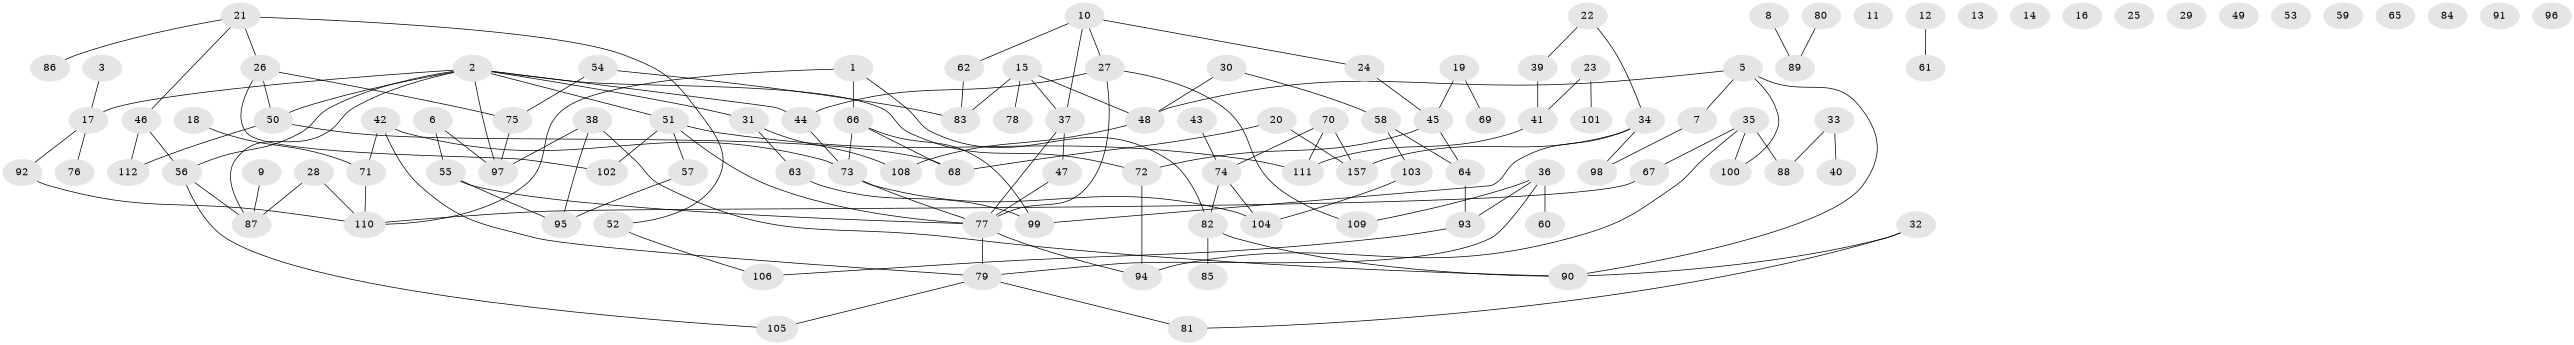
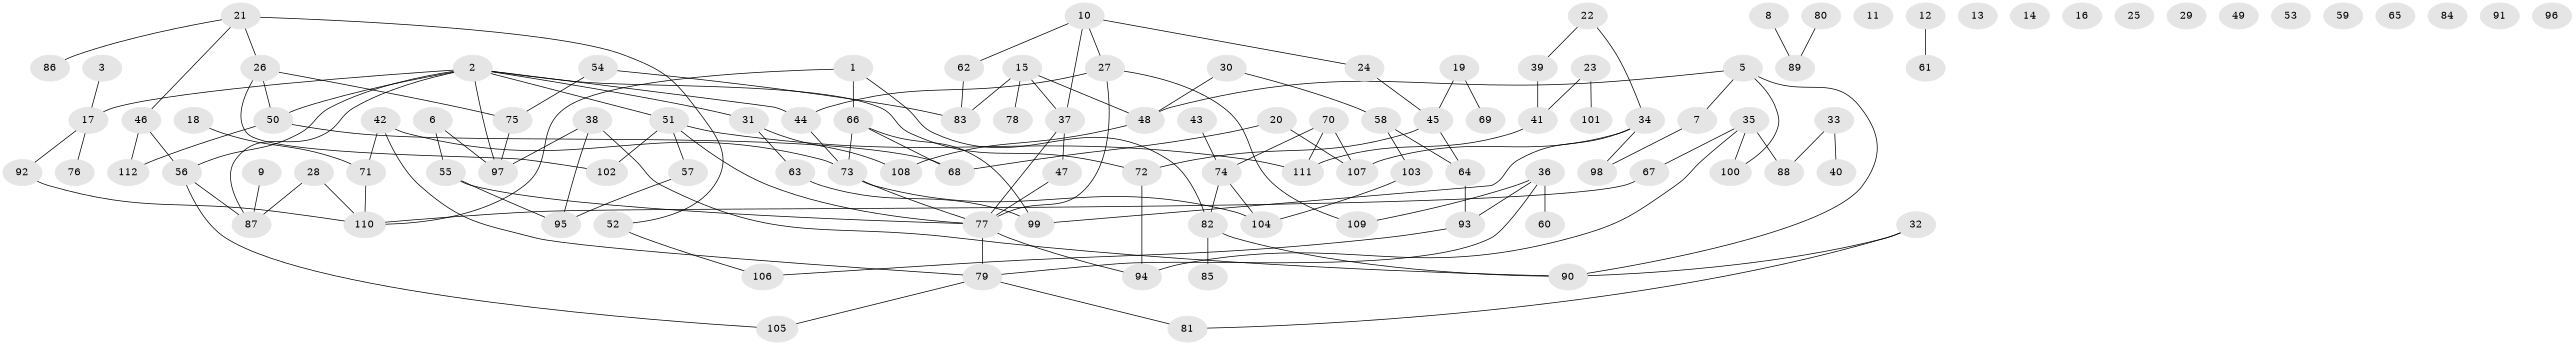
node "157": label "157" -> "107"
